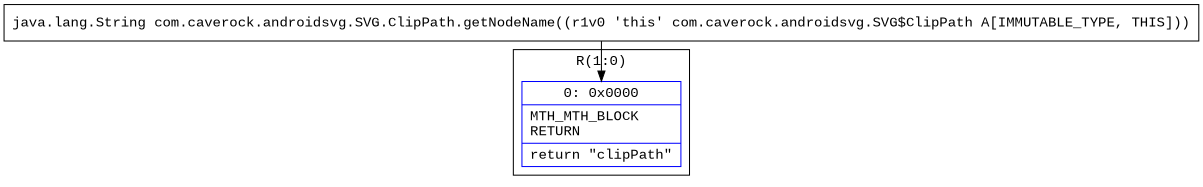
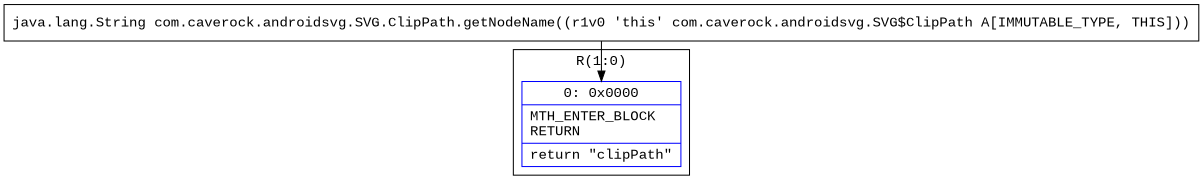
node "0: 0x0000": text "MTH_MTH_BLOCK" -> "MTH_ENTER_BLOCK"
